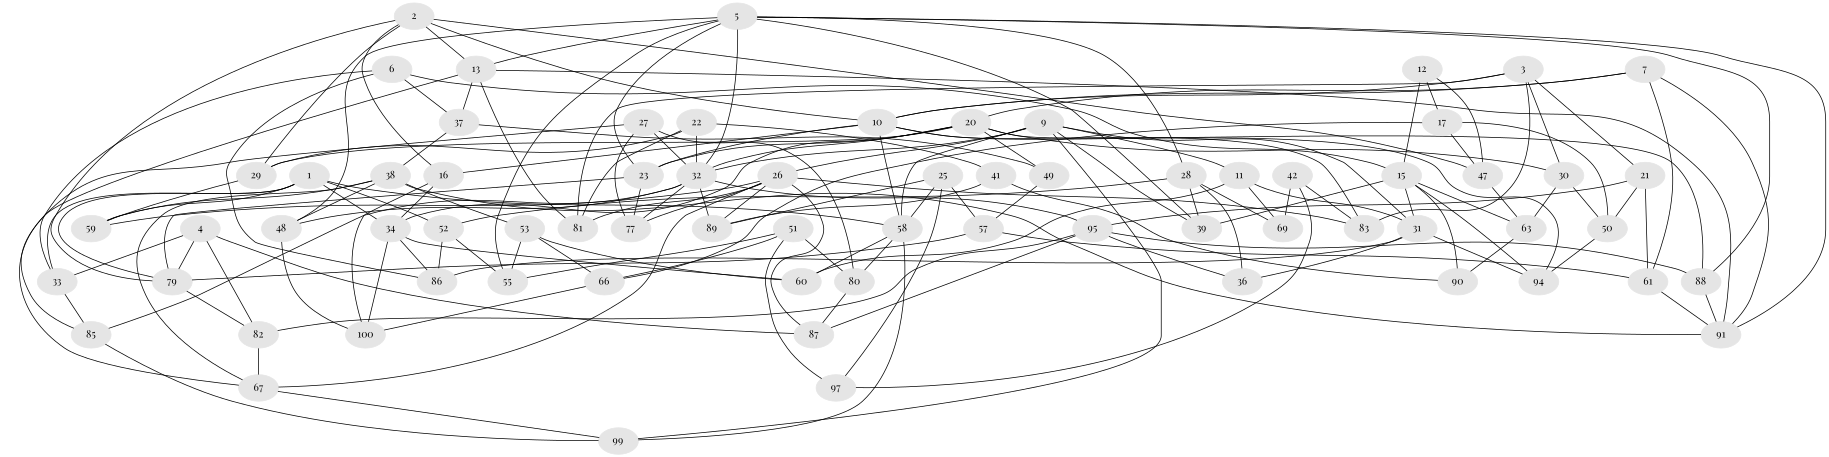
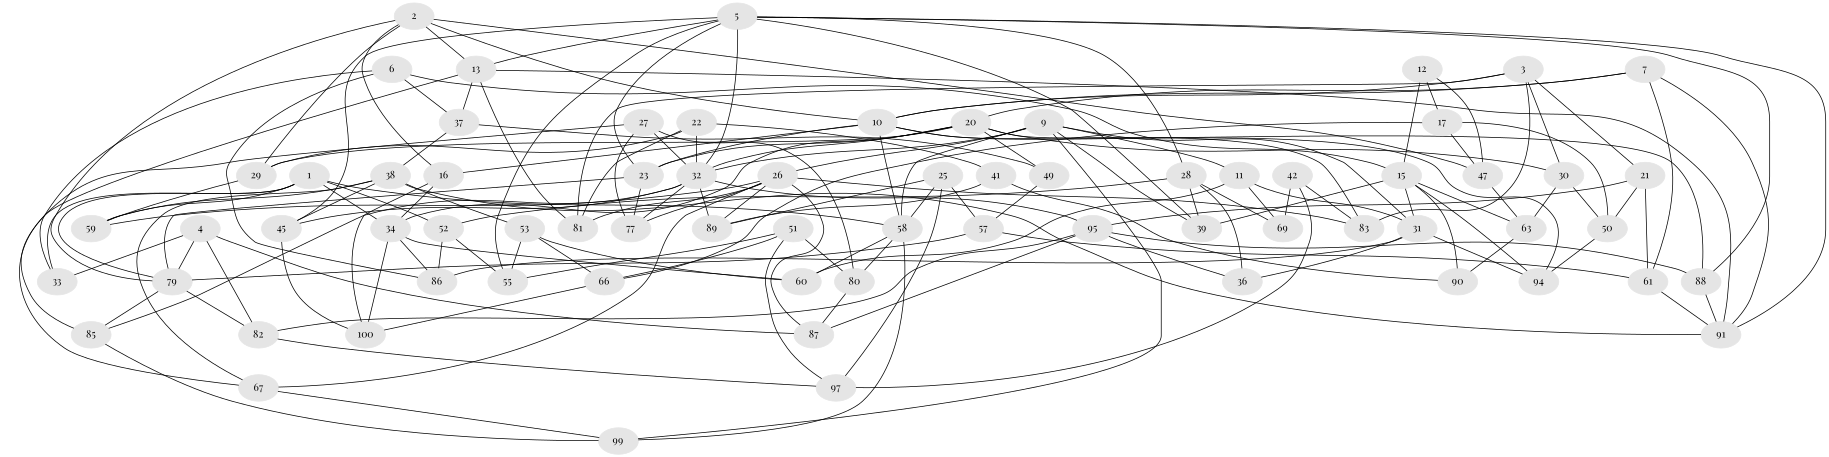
node "48": label "48" -> "45"
edge "33" -- "85": now "79" -- "85"
edge "82" -- "67": now "82" -- "97"
